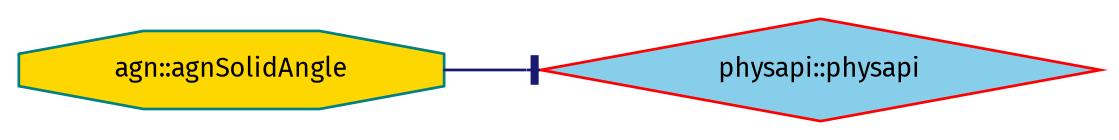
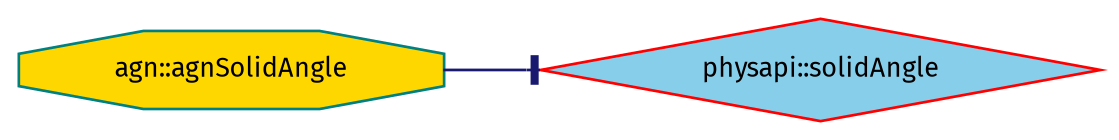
node "physapi::physapi": label "physapi::physapi" -> "physapi::solidAngle"
